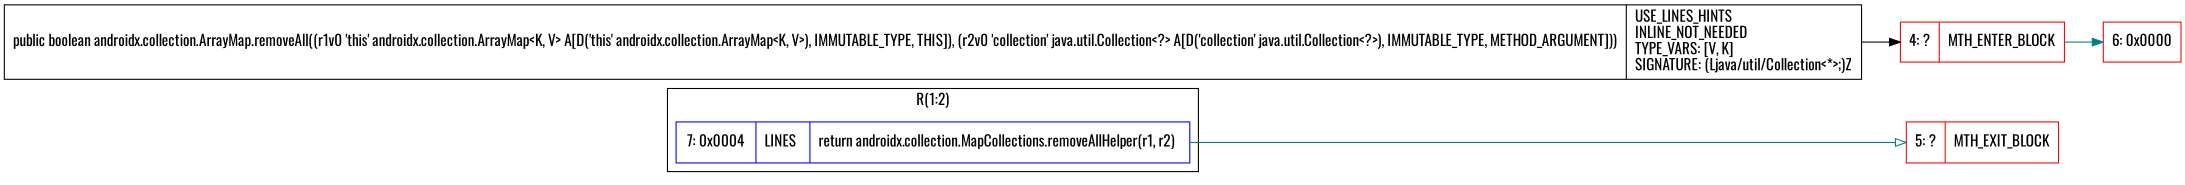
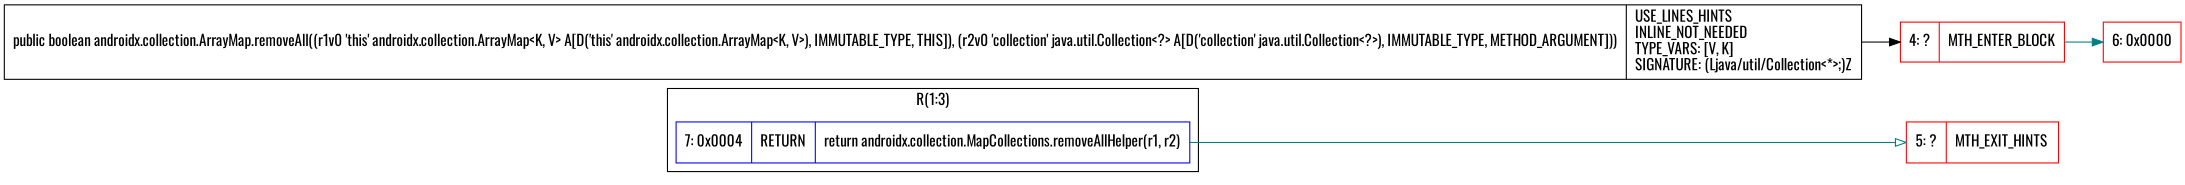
cluster "R(1:2)": label "R(1:2)" -> "R(1:3)"
node "7: 0x0004": text "LINES" -> "RETURN"
node "5: ?": text "MTH_EXIT_BLOCK" -> "MTH_EXIT_HINTS"
